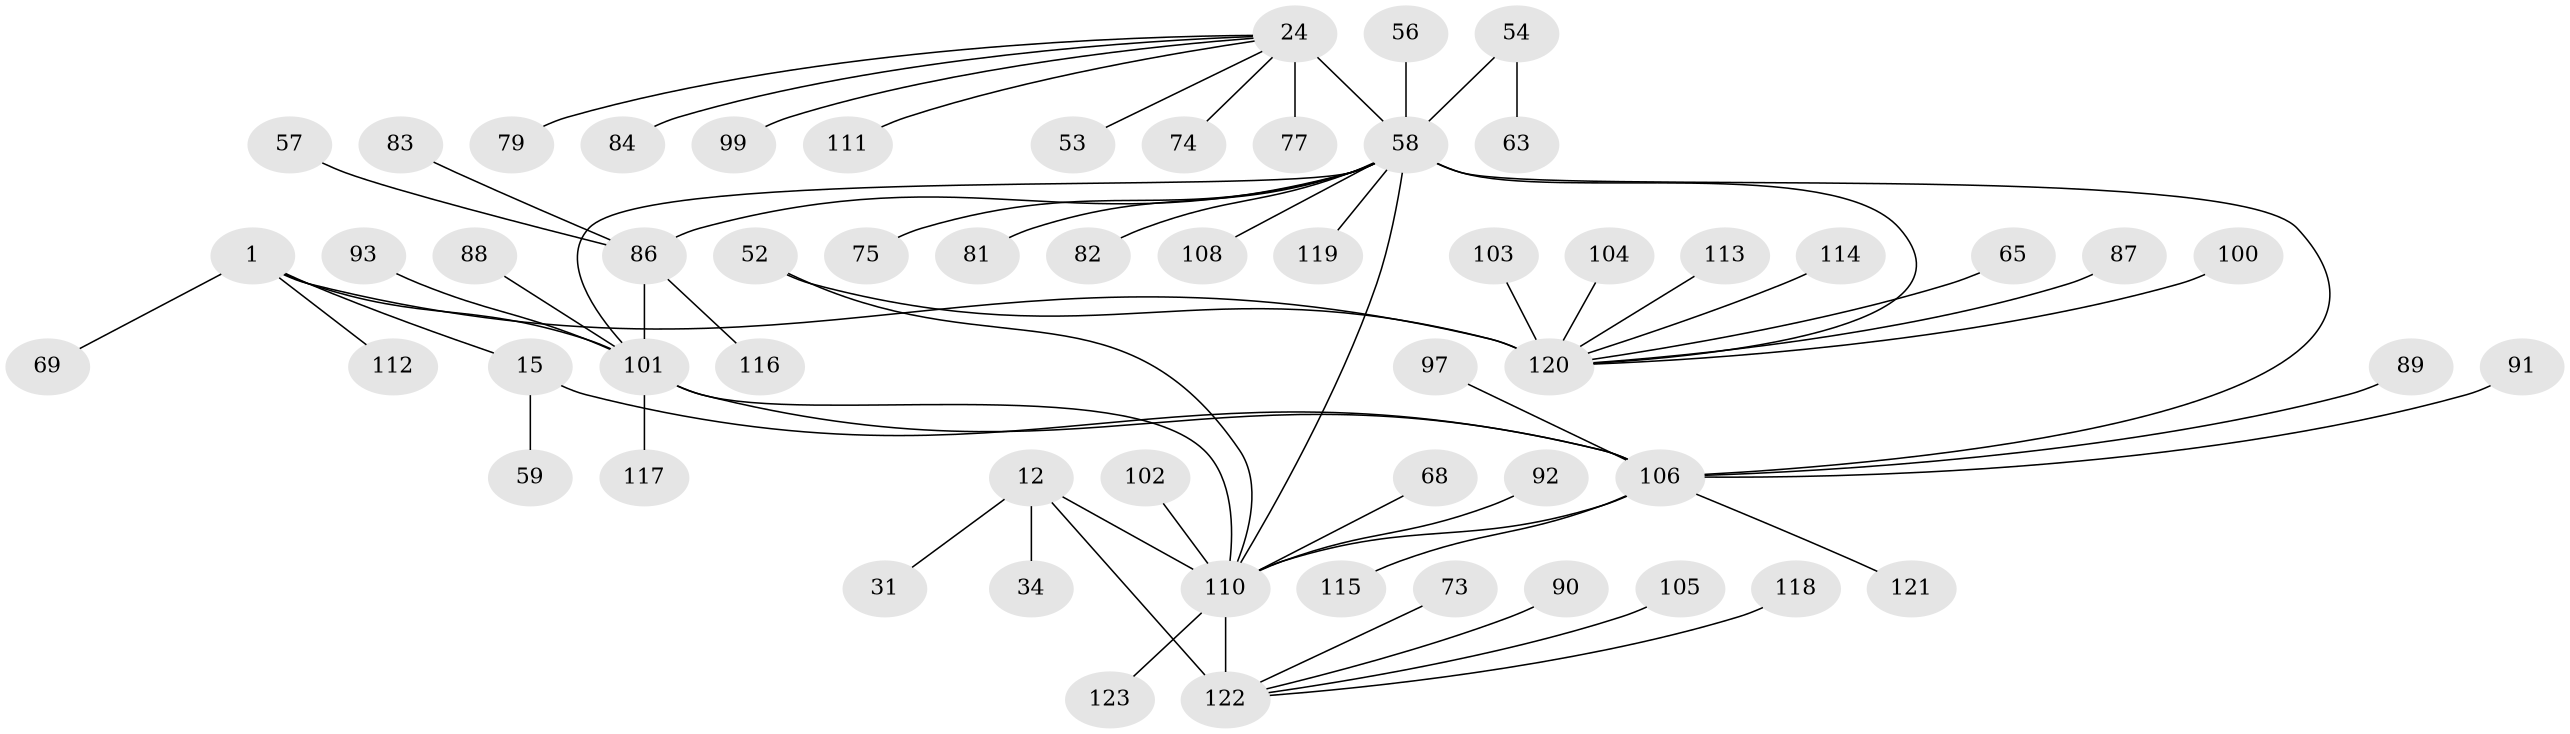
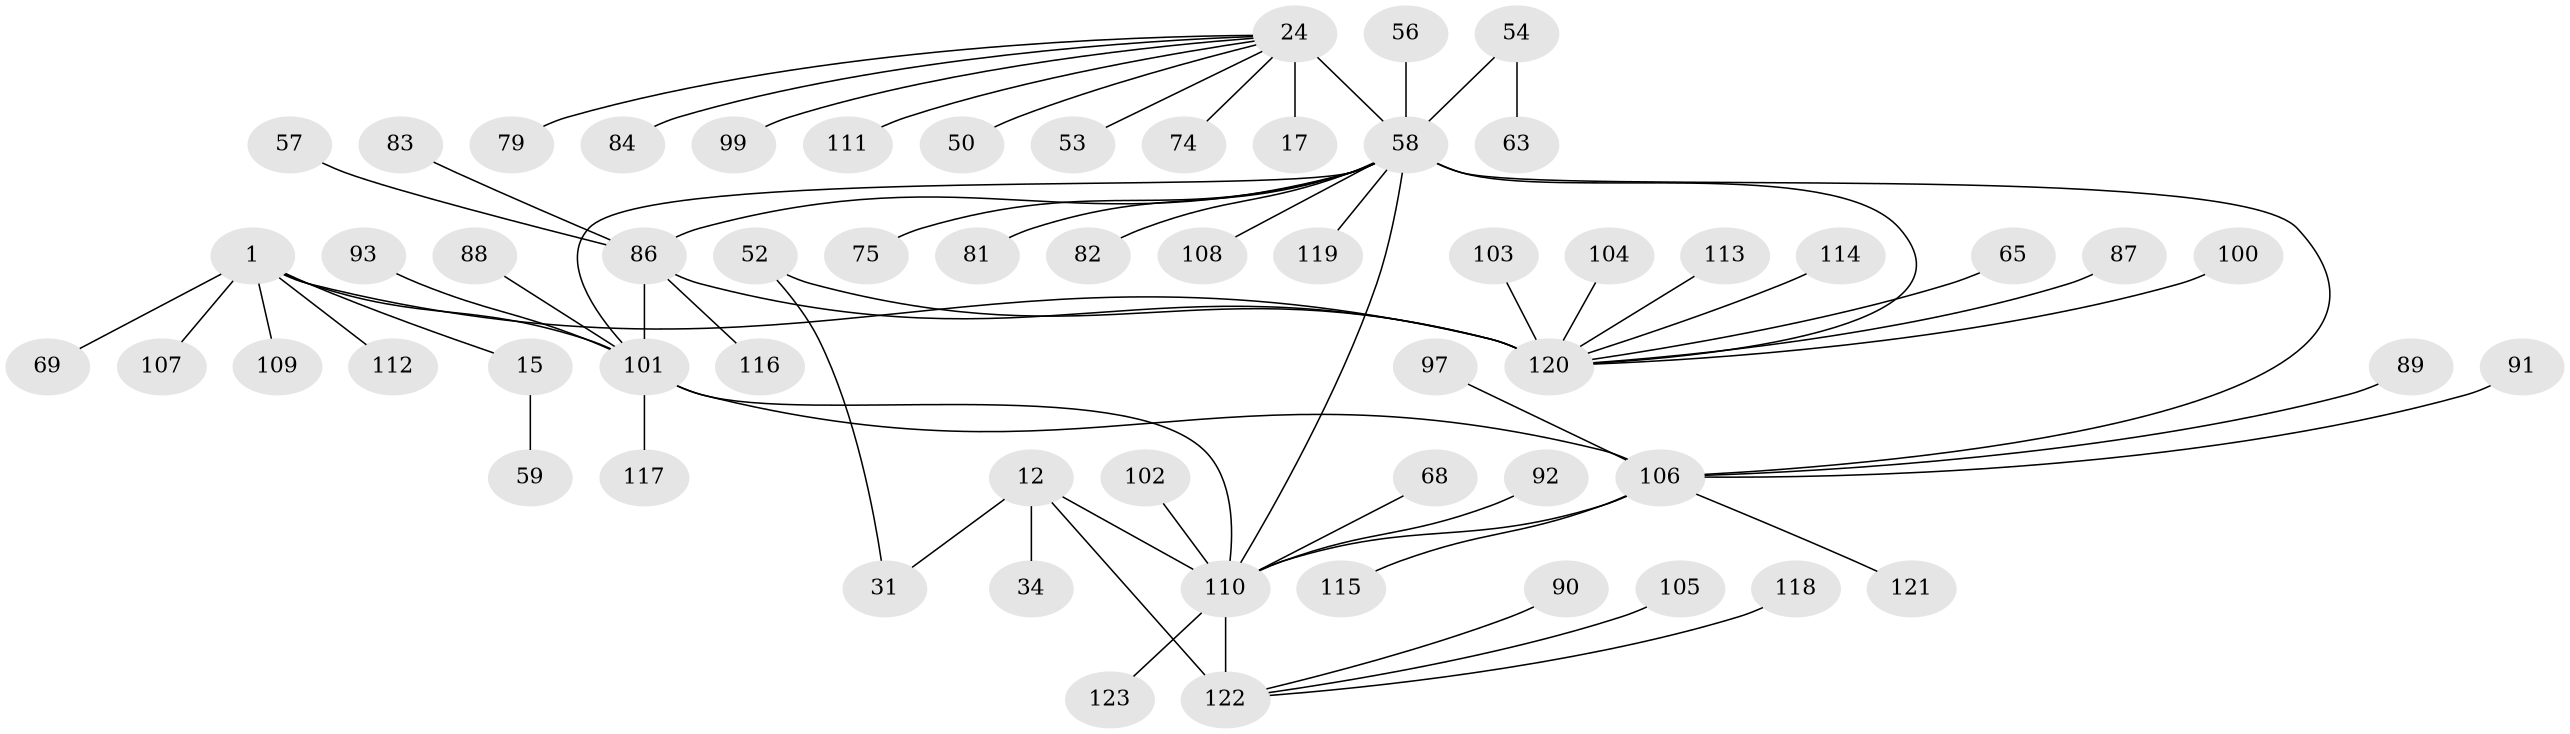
node "50": added
node "77": label "77" -> "17"
edge "86" -- "120": added
edge "52" -- "110": now "52" -- "31"
node "107": added
node "109": added
edge "15" -- "106": removed
node "73": removed
